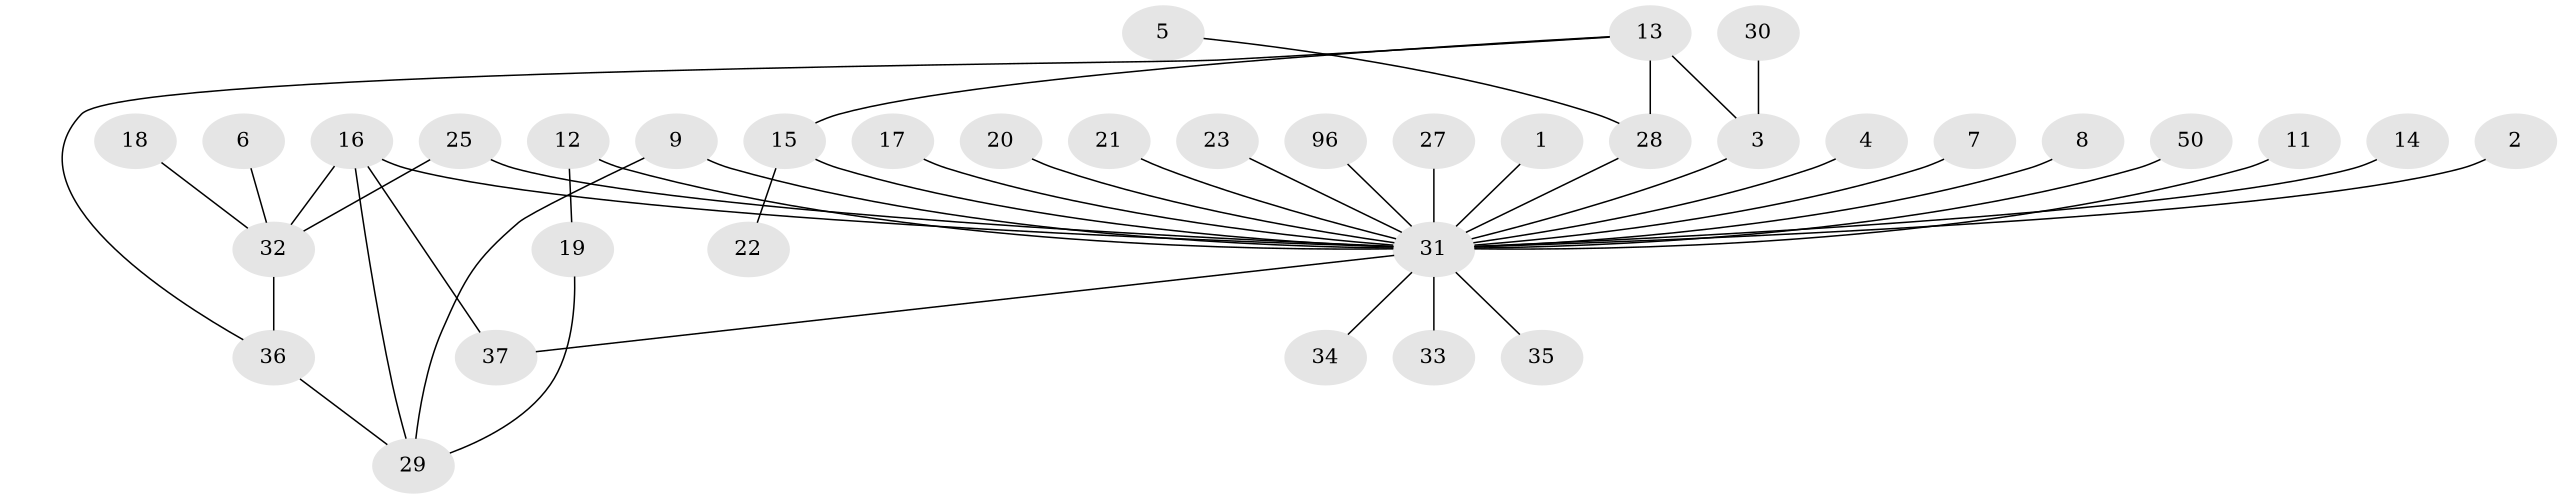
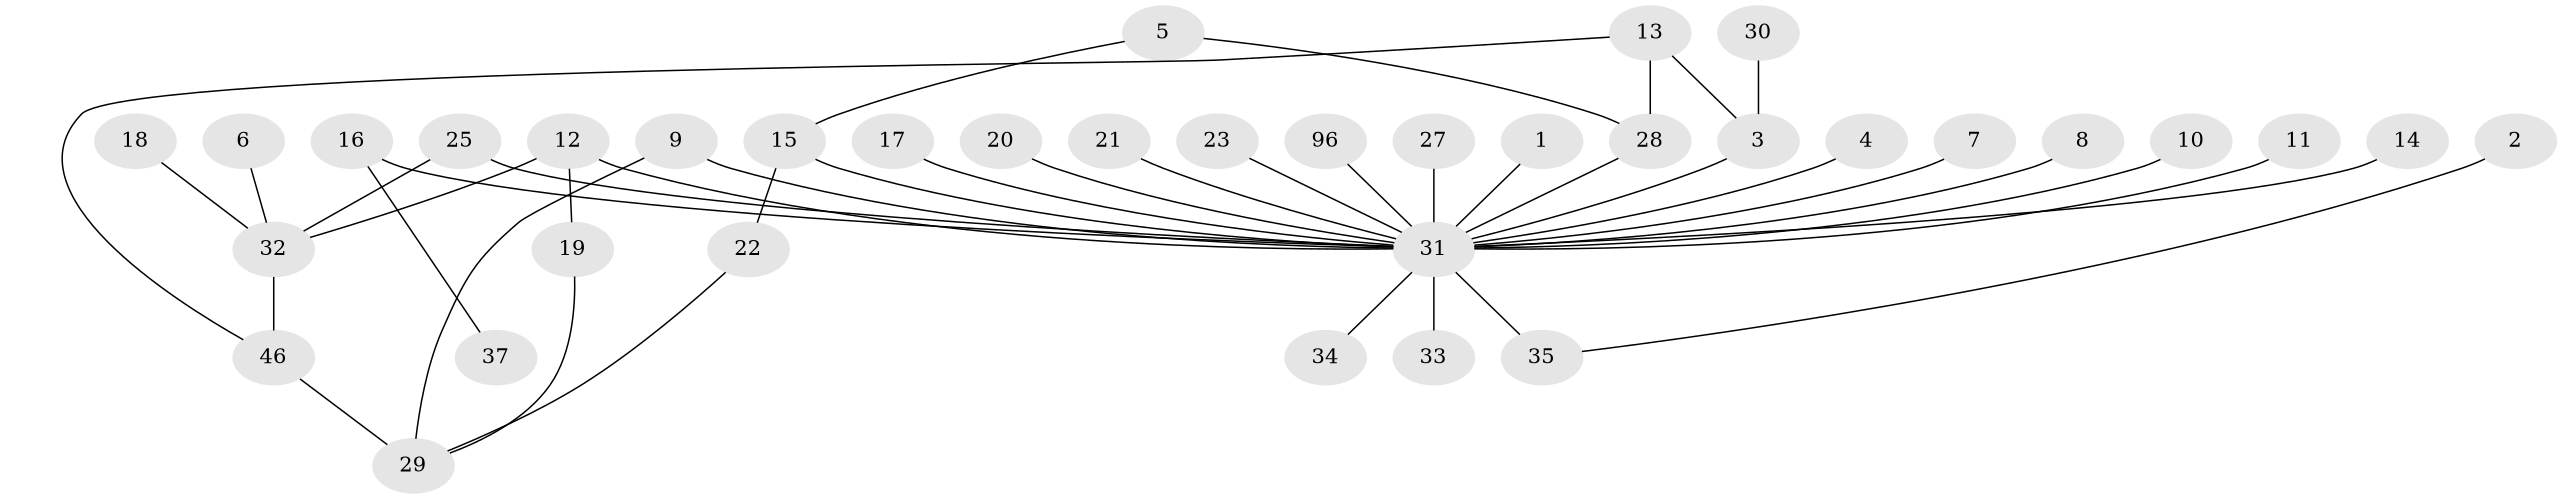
edge "13" -- "15": now "5" -- "15"
node "50": label "50" -> "10"
edge "16" -- "32": now "12" -- "32"
edge "2" -- "31": now "2" -- "35"
edge "16" -- "29": now "22" -- "29"
edge "31" -- "37": removed
node "36": label "36" -> "46"
